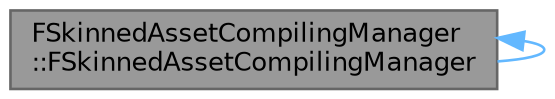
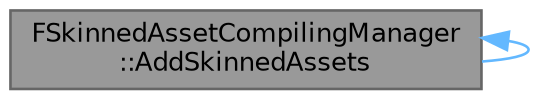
node "FSkinnedAssetCompilingManager ::FSkinnedAssetCompilingManager": label "FSkinnedAssetCompilingManager ::FSkinnedAssetCompilingManager" -> "FSkinnedAssetCompilingManager ::AddSkinnedAssets"
